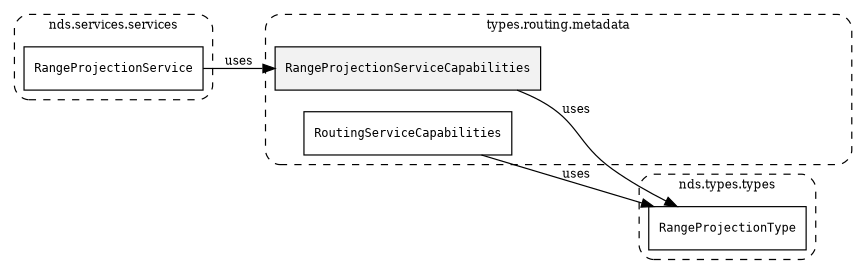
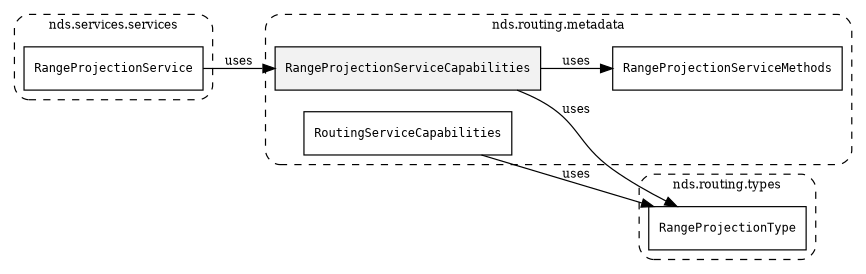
cluster "types.routing.metadata": label "types.routing.metadata" -> "nds.routing.metadata"
node "RangeProjectionServiceMethods": added
cluster "nds.types.types": label "nds.types.types" -> "nds.routing.types"
